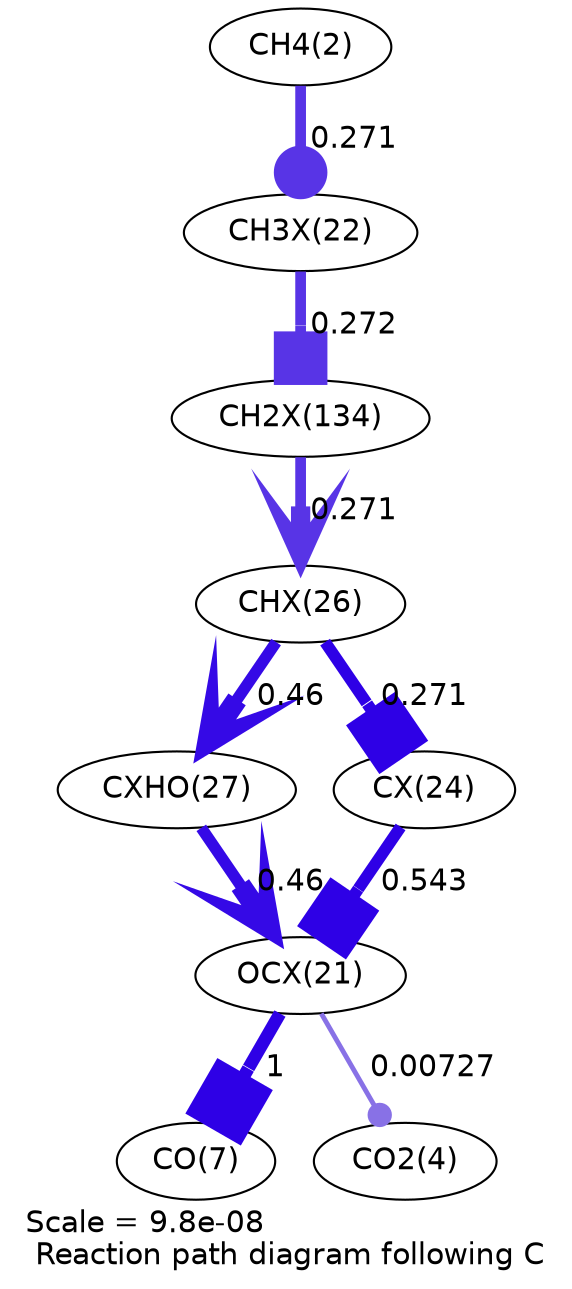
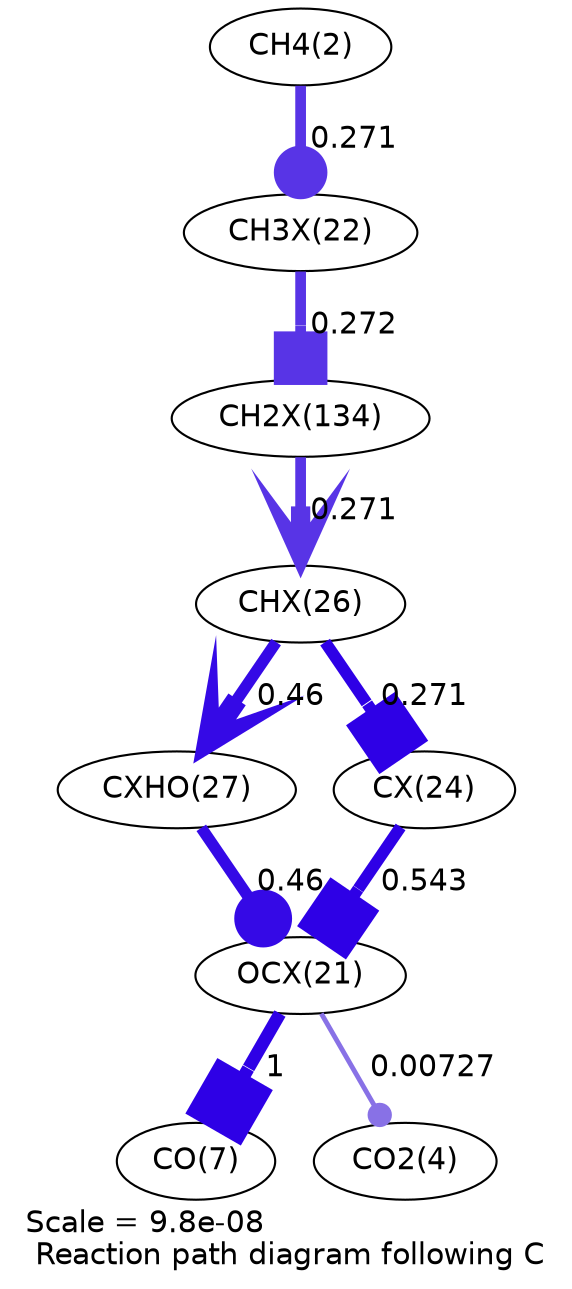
edge "CXHO(27)" -> "OCX(21)": arrowhead vee -> dot
